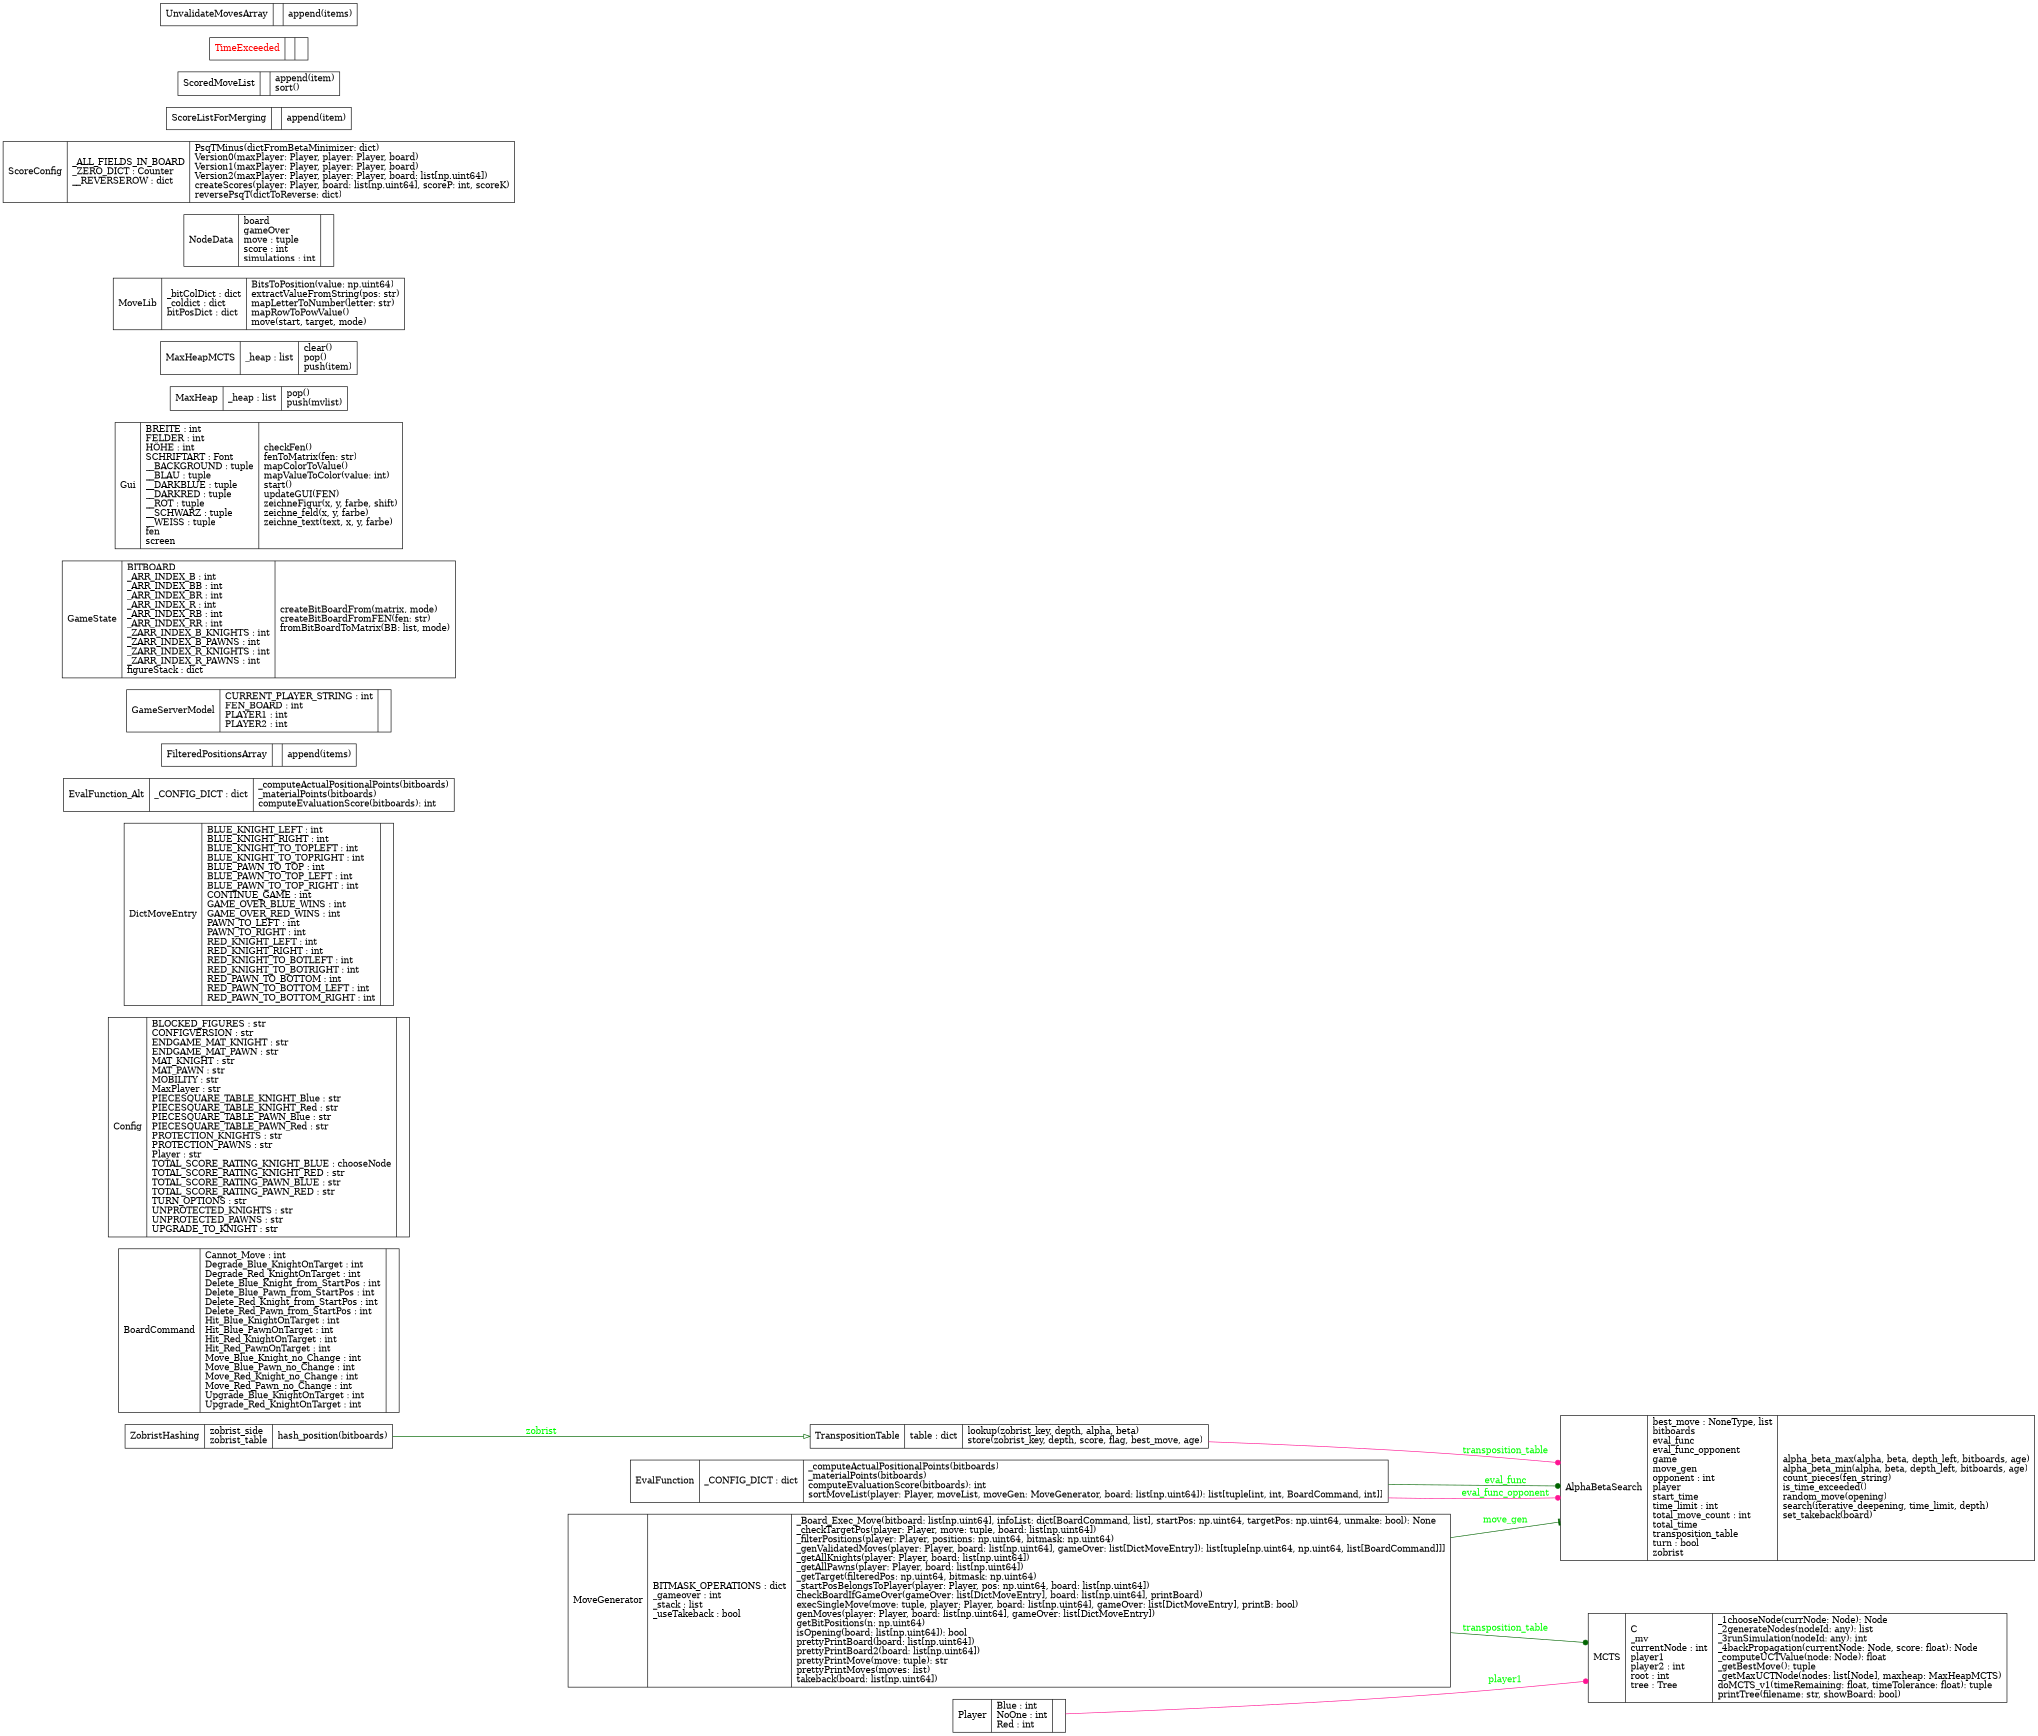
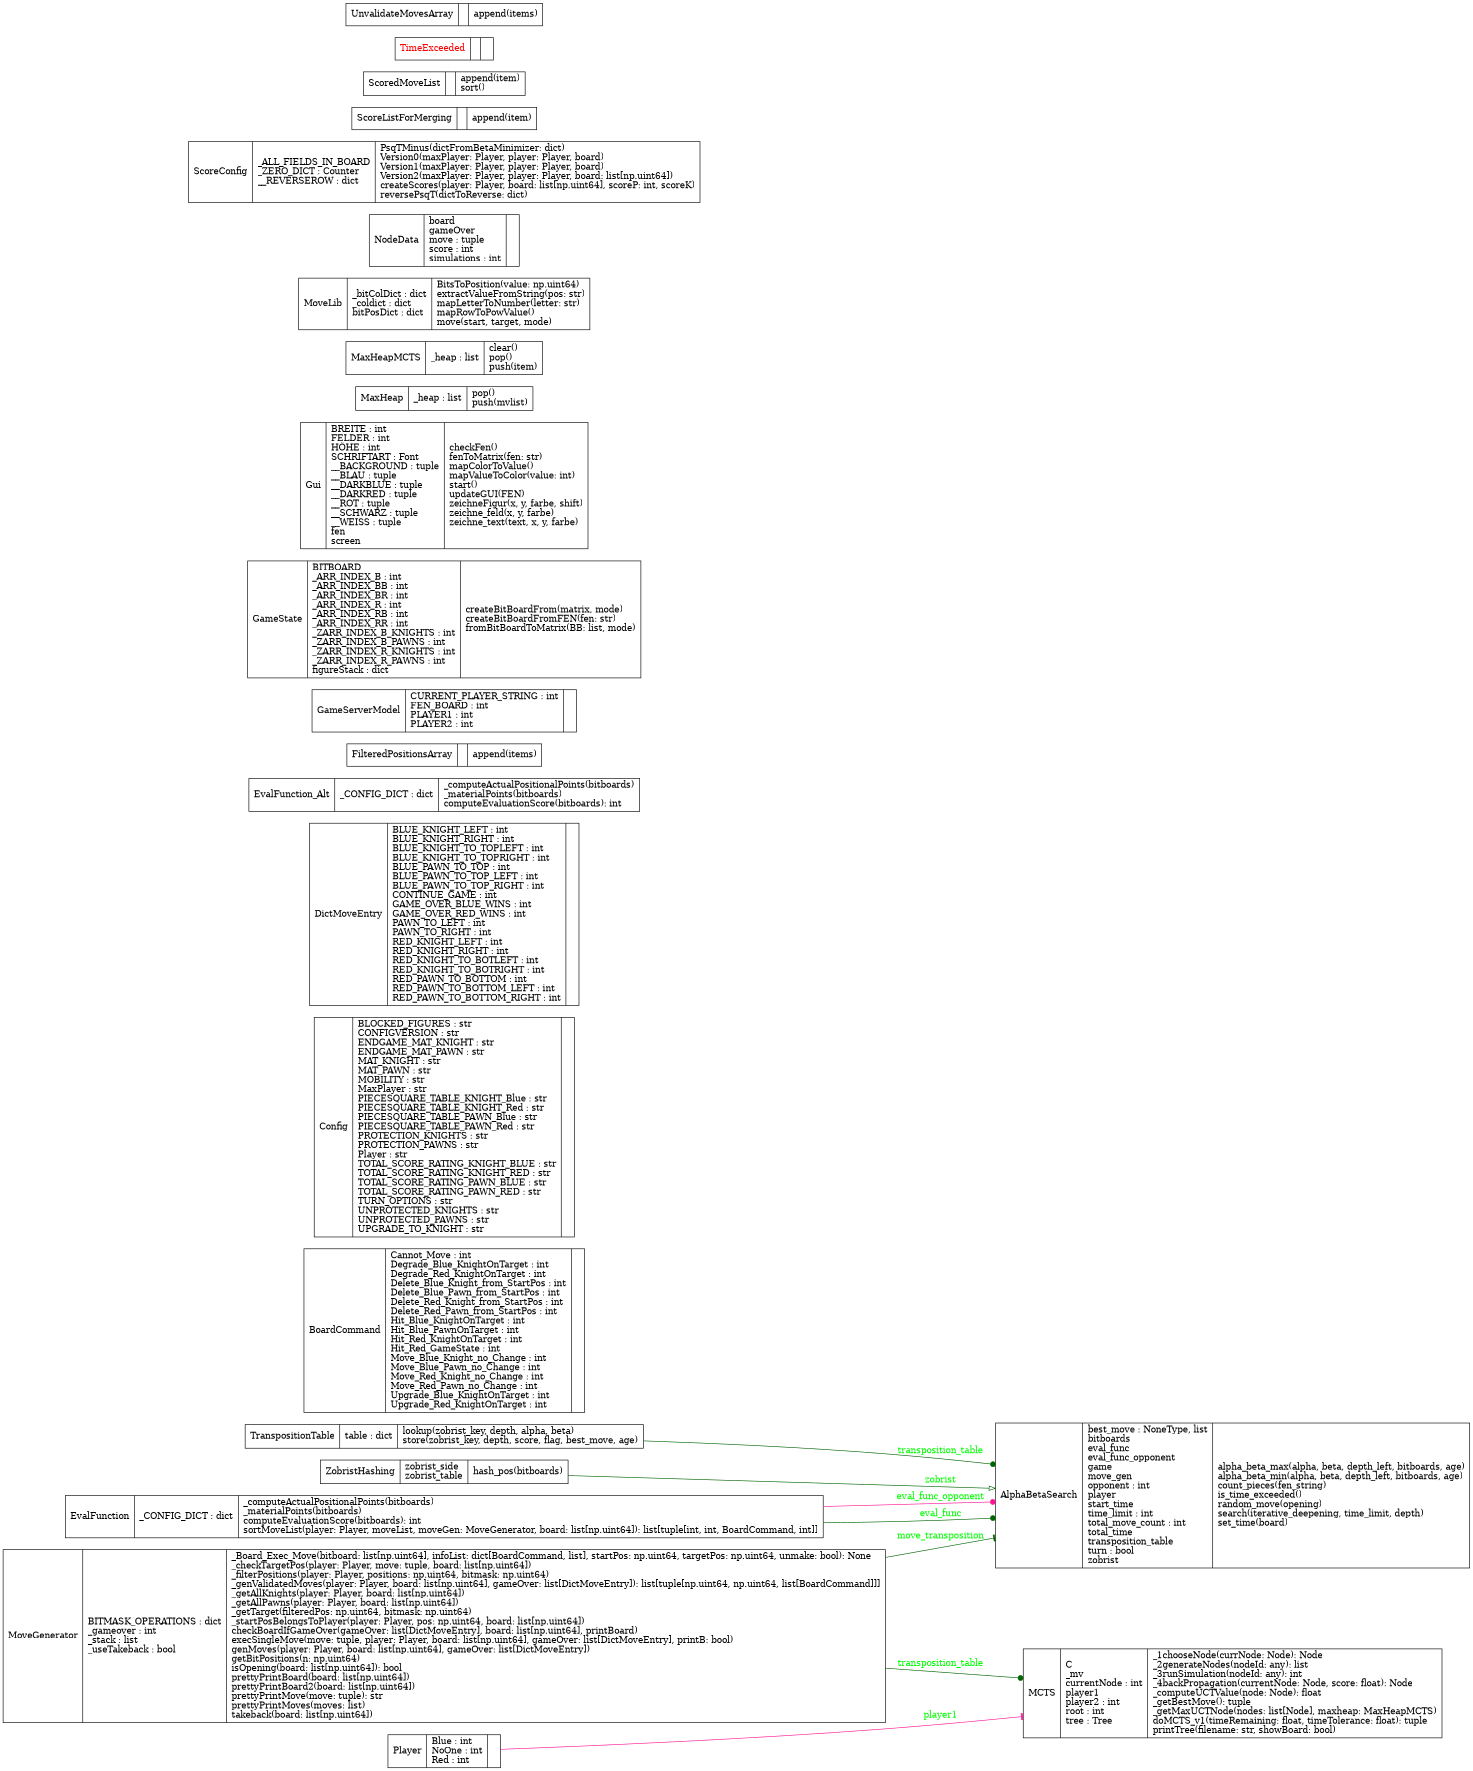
node "Config": text "TOTAL_SCORE_RATING_KNIGHT_BLUE : chooseNode" -> "TOTAL_SCORE_RATING_KNIGHT_BLUE : str"
node "BoardCommand": text "Hit_Red_PawnOnTarget : int" -> "Hit_Red_GameState : int"
node "ZobristHashing": text "hash_position(bitboards)" -> "hash_pos(bitboards)"
edge "ZobristHashing" -> "TranspositionTable": now "ZobristHashing" -> "AlphaBetaSearch"
edge "TranspositionTable" -> "AlphaBetaSearch": color deeppink -> darkgreen
node "AlphaBetaSearch": text "set_takeback(board)" -> "set_time(board)"
edge "MoveGenerator" -> "AlphaBetaSearch": label "move_gen" -> "move_transposition"
edge "Player" -> "MCTS": arrowhead dot -> tee
